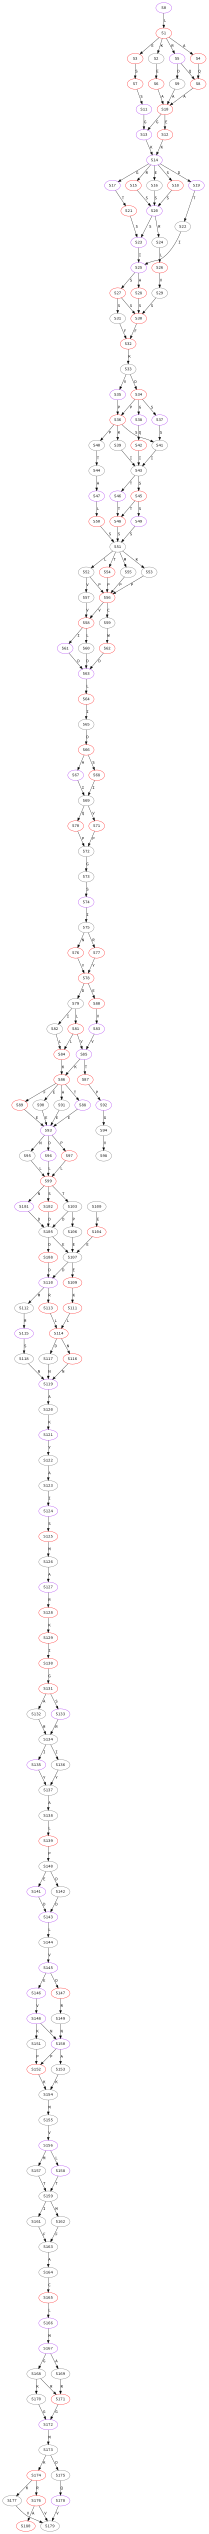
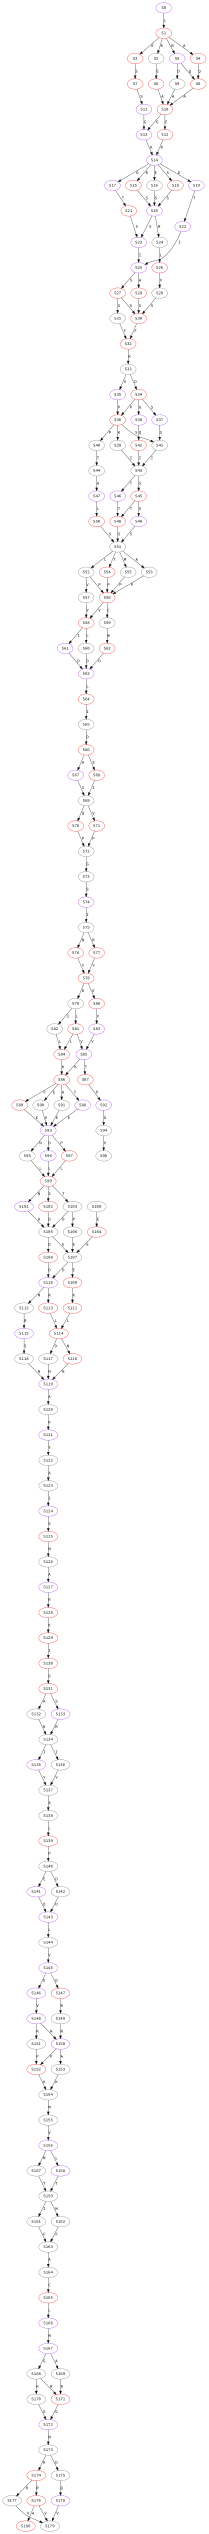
node "S22": color gray40 -> purple
